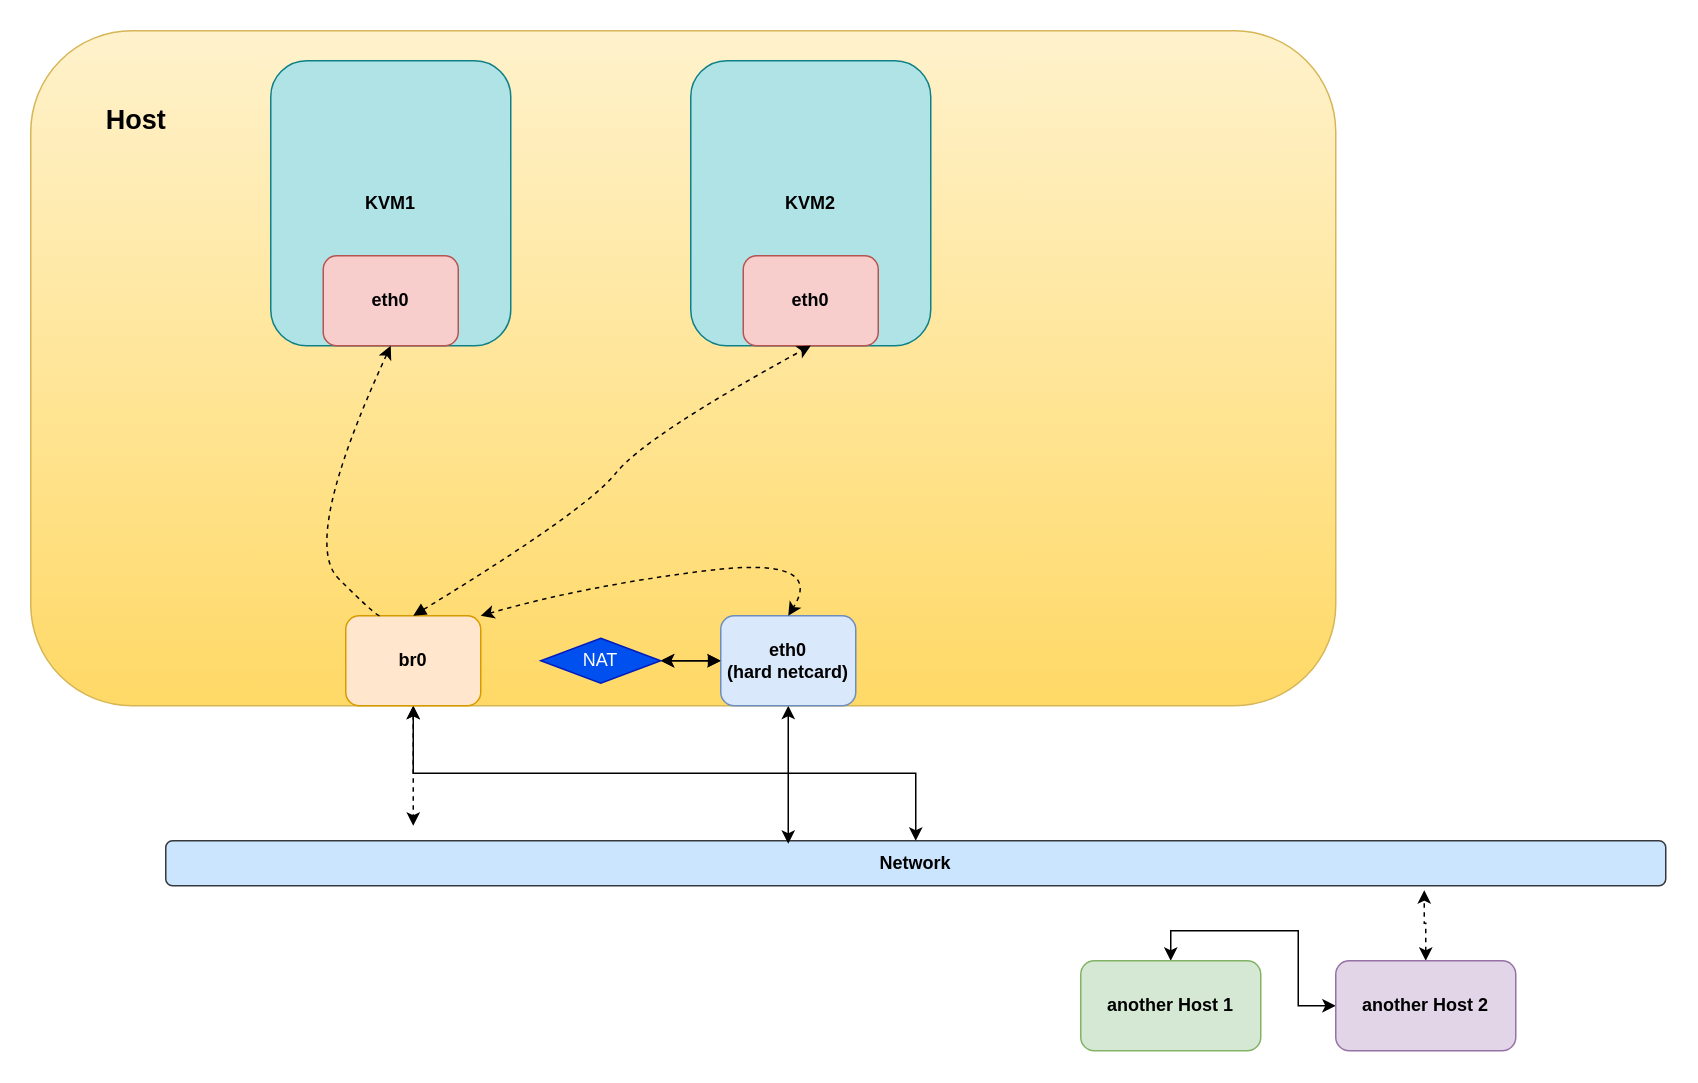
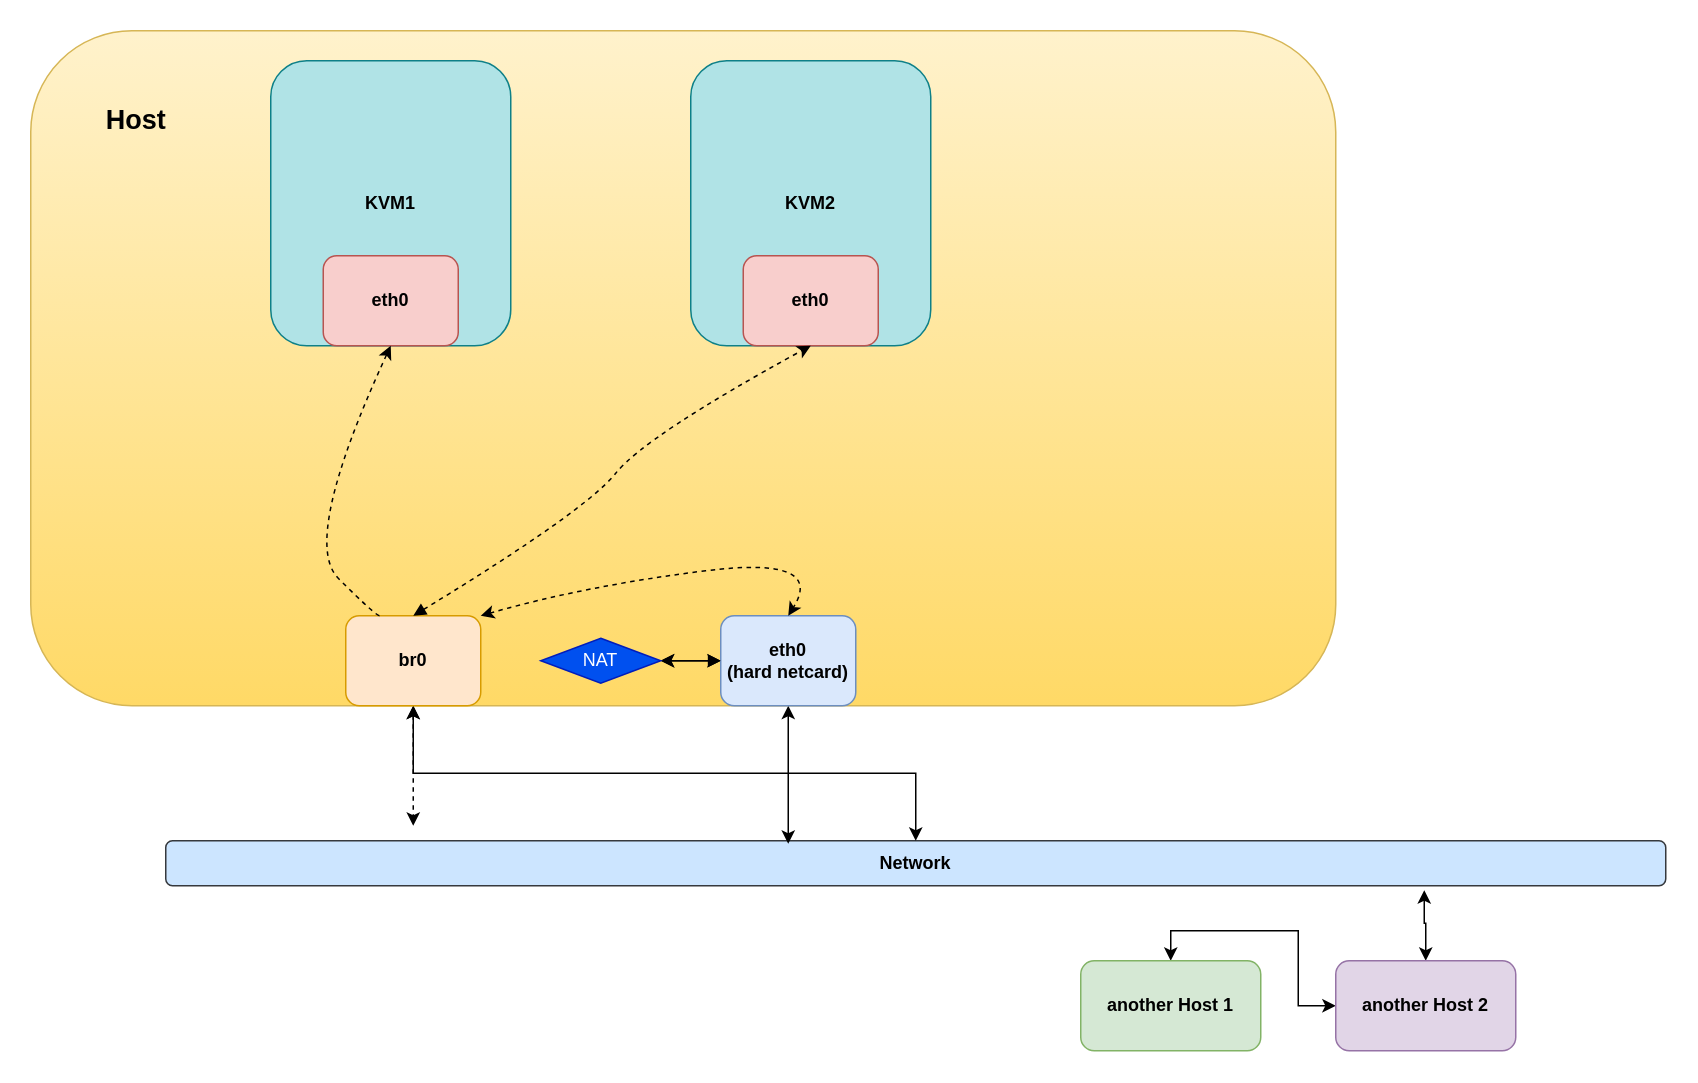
edge "Network" -- "another Host 2": style dashed -> solid
